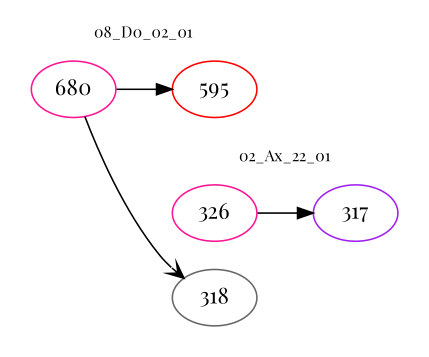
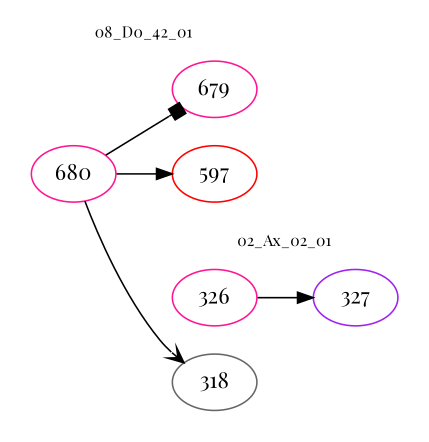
cluster "08_D0_02_01": label "08_D0_02_01" -> "08_D0_42_01"
node "679": added
node "595": label "595" -> "597"
cluster "02_Ax_22_01": label "02_Ax_22_01" -> "02_Ax_02_01"
node "317": label "317" -> "327"
